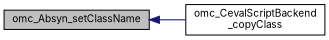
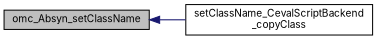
node "omc_CevalScriptBackend _copyClass": label "omc_CevalScriptBackend _copyClass" -> "setClassName_CevalScriptBackend _copyClass"
